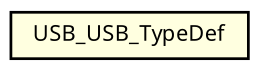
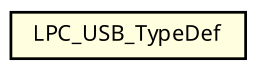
node "USB_USB_TypeDef": label "USB_USB_TypeDef" -> "LPC_USB_TypeDef"
